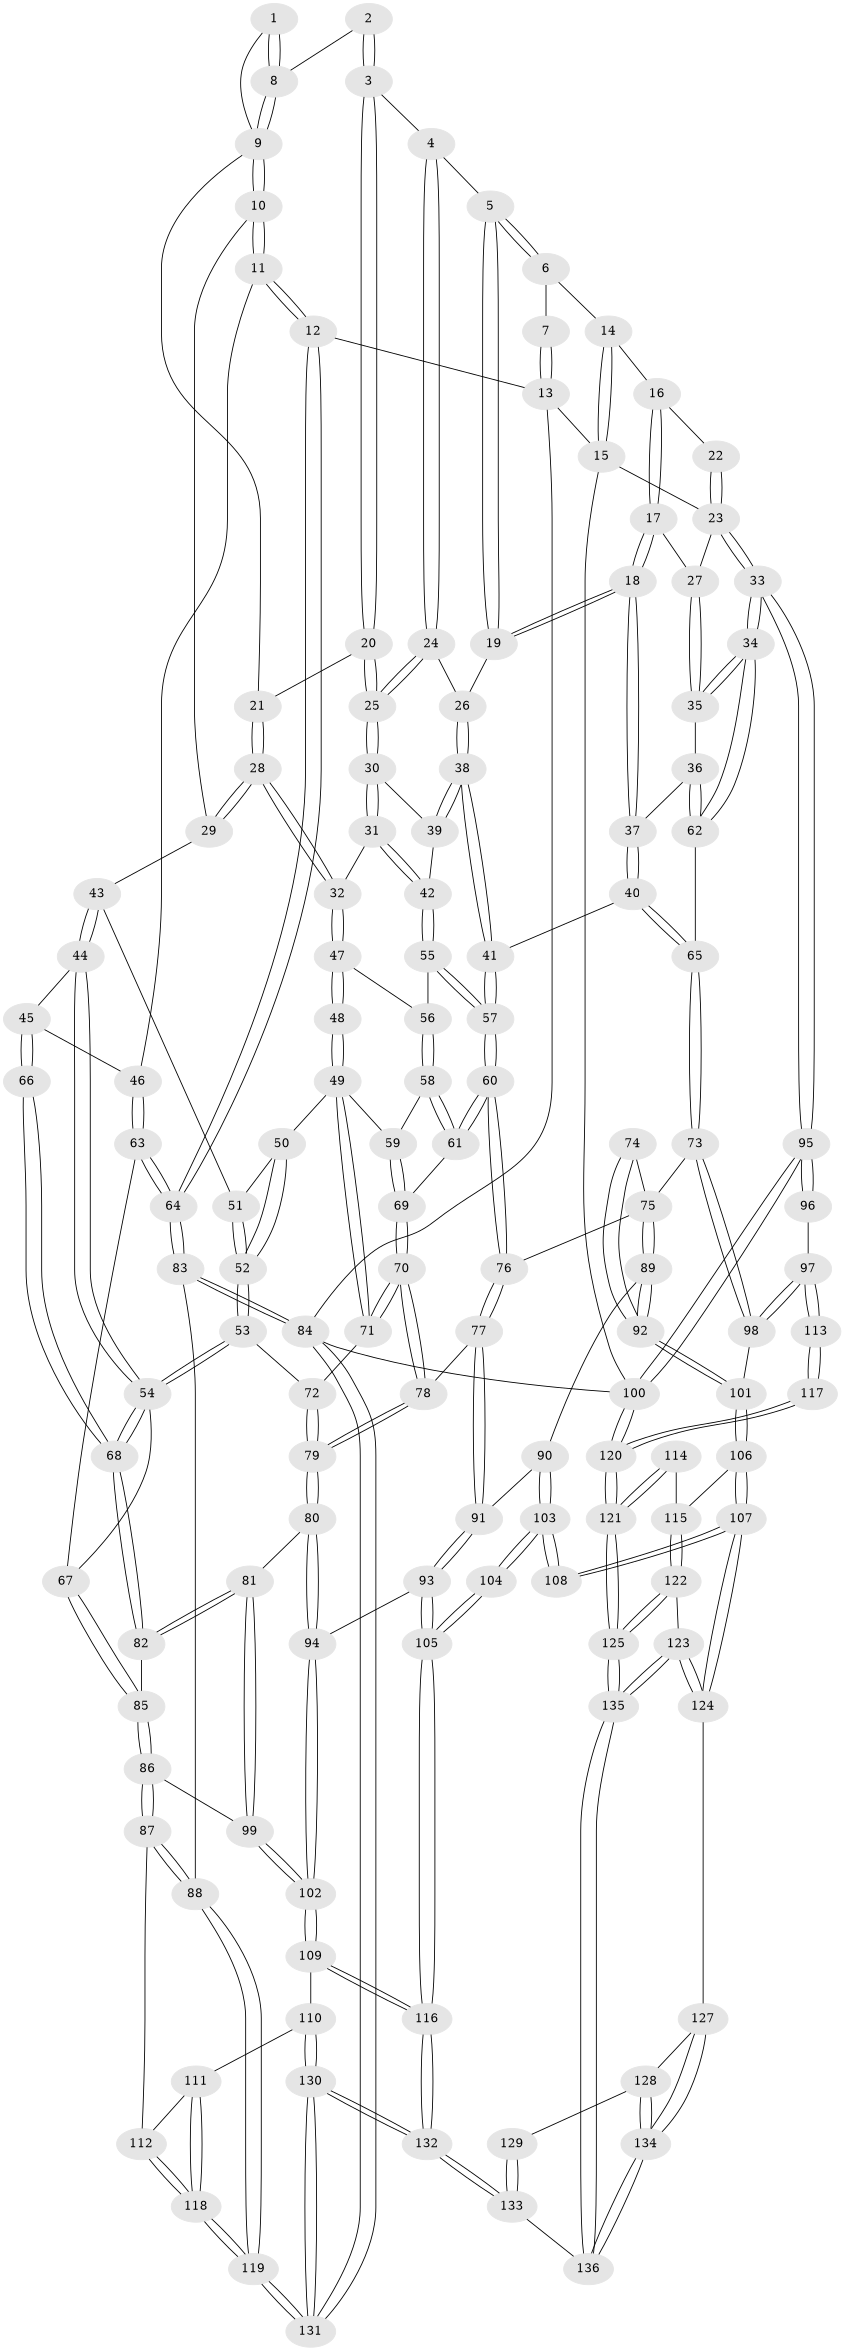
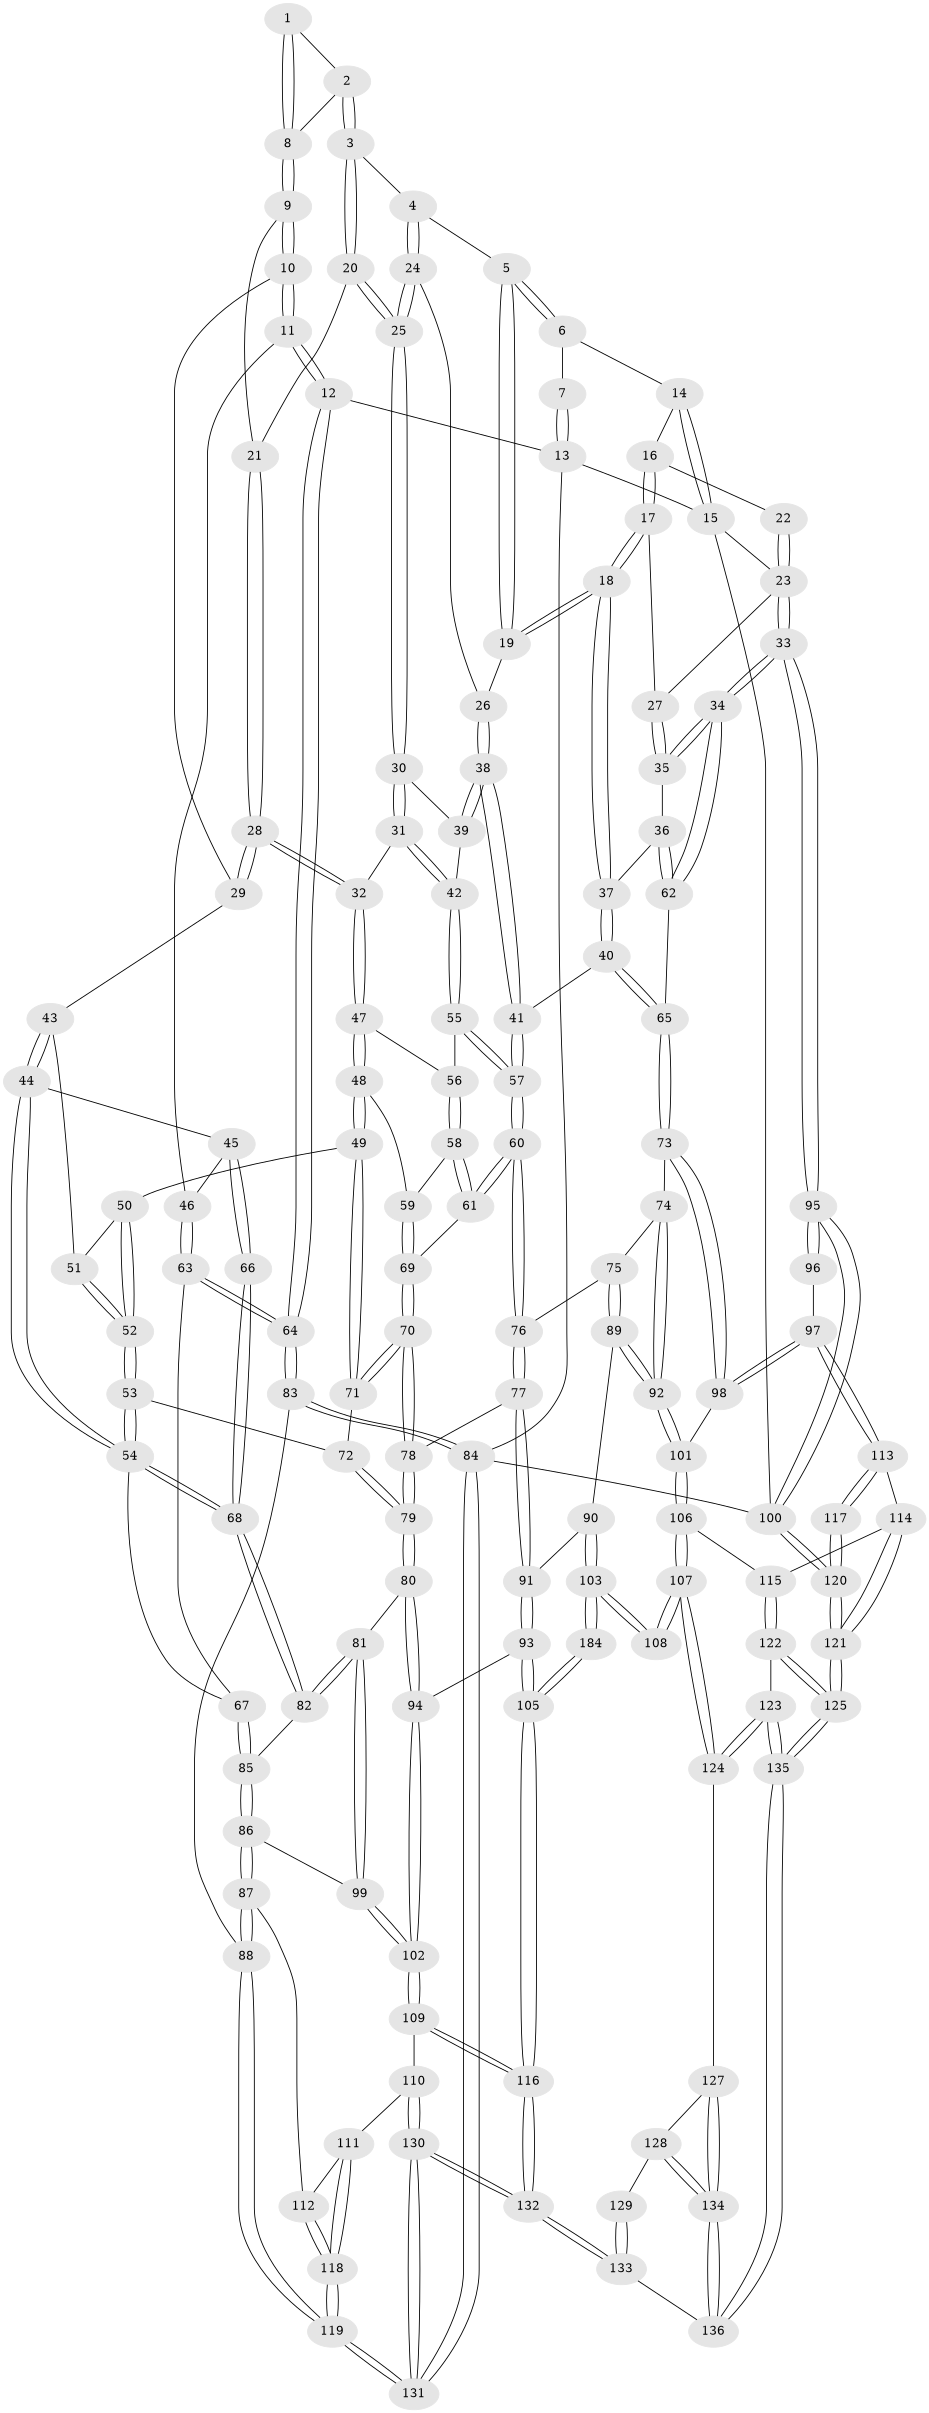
edge "1" -- "9": now "1" -- "2"
edge "49" -- "59": now "48" -- "59"
edge "73" -- "75": now "73" -- "74"
edge "113" -- "114": added
node "104": label "104" -> "184"
